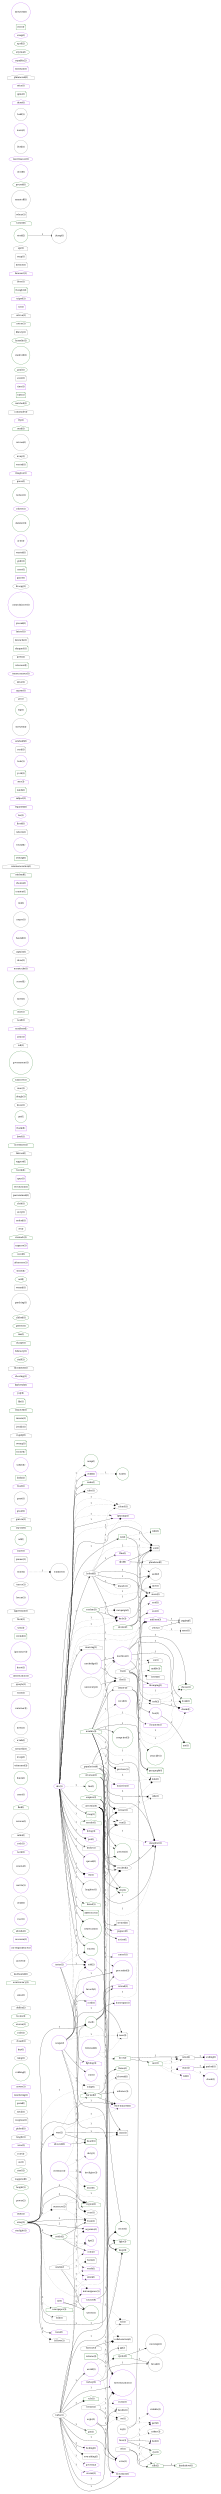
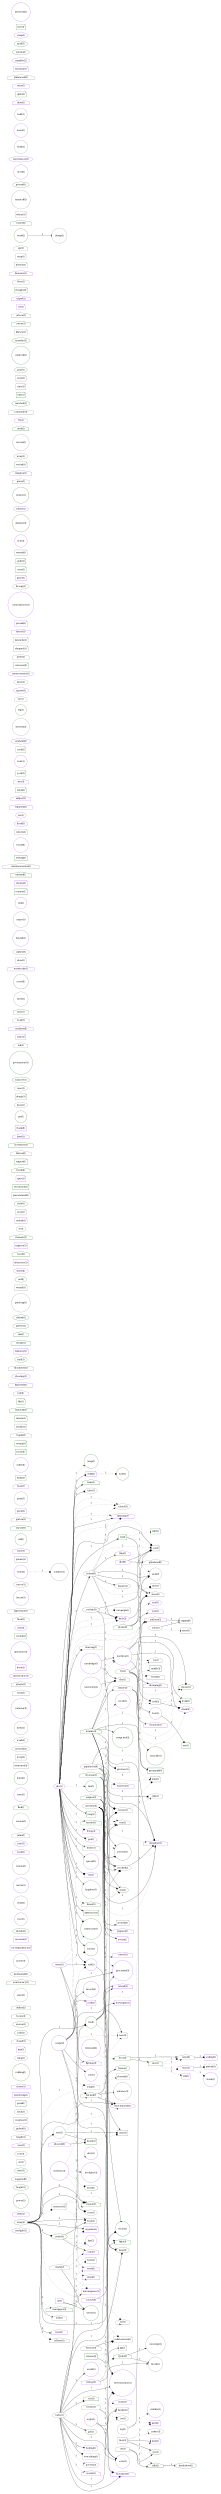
node "cyprus(1)": shape house -> ellipse
